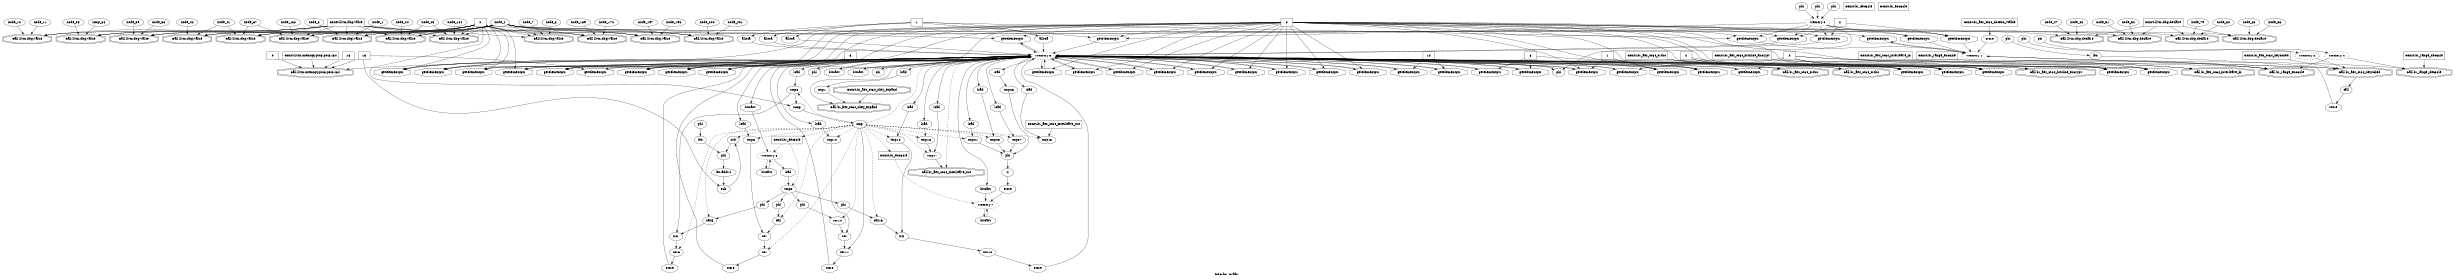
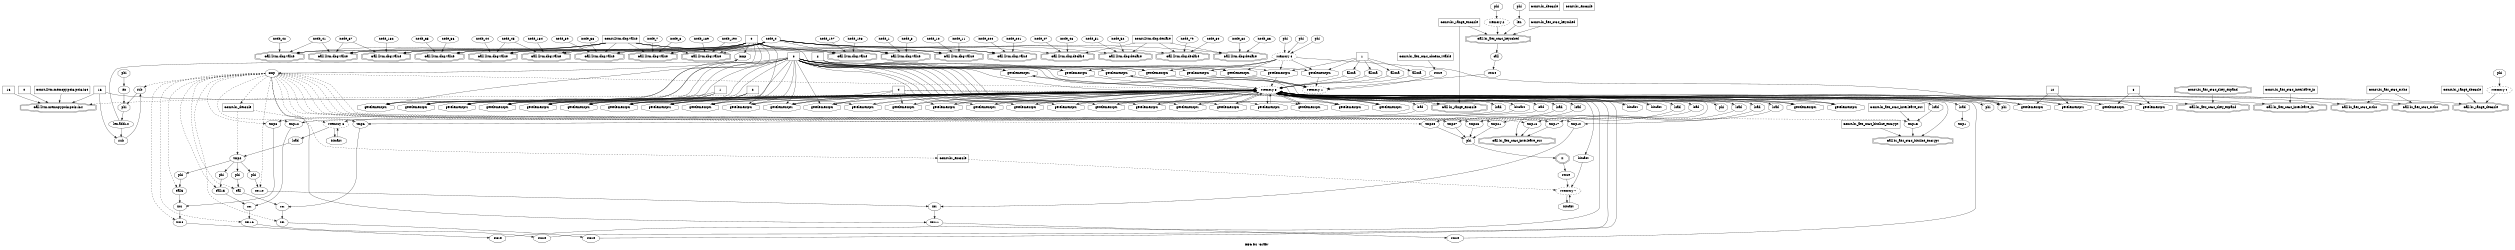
node "icmp_36": label "icmp_36" -> "node_36"
node "node_170": label "node_170" -> "node_190"
node "3": removed
edge "Memory 3" -> "Call llvm.memcpy.p0i8.p0i8.i64": style solid -> dashed
edge "8" -> "Call br_aes_ct64_interleave_in": now "Memory 3" -> "Call br_aes_ct64_interleave_in"
edge "4" -> "Call br_range_enc32le": style solid -> dashed
edge "Memory 1" -> "Call br_aes_ct64_keysched": now "Const:br_range_enc32le" -> "Call br_aes_ct64_keysched"
edge "Memory 4" -> "Call br_range_enc32le": removed
edge "Memory 3" -> "Call br_aes_ct64_interleave_out": style dashed -> solid
edge "tmp1" -> "Call br_aes_ct64_skey_expand": removed
edge "tmp8" -> "icmp": now "len.addr.0" -> "icmp"
edge "cmp" -> "tmp25": added
edge "tmp15" -> "Call br_aes_ct64_bitslice_encrypt": added
edge "cmp" -> "xor16": added
edge "tmp16" -> "tmp17": now "tmp16" -> "Call br_aes_ct64_interleave_out"
node "x": shape ellipse -> doubleoctagon
